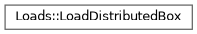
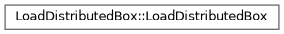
node "Loads::LoadDistributedBox": label "Loads::LoadDistributedBox" -> "LoadDistributedBox::LoadDistributedBox"
